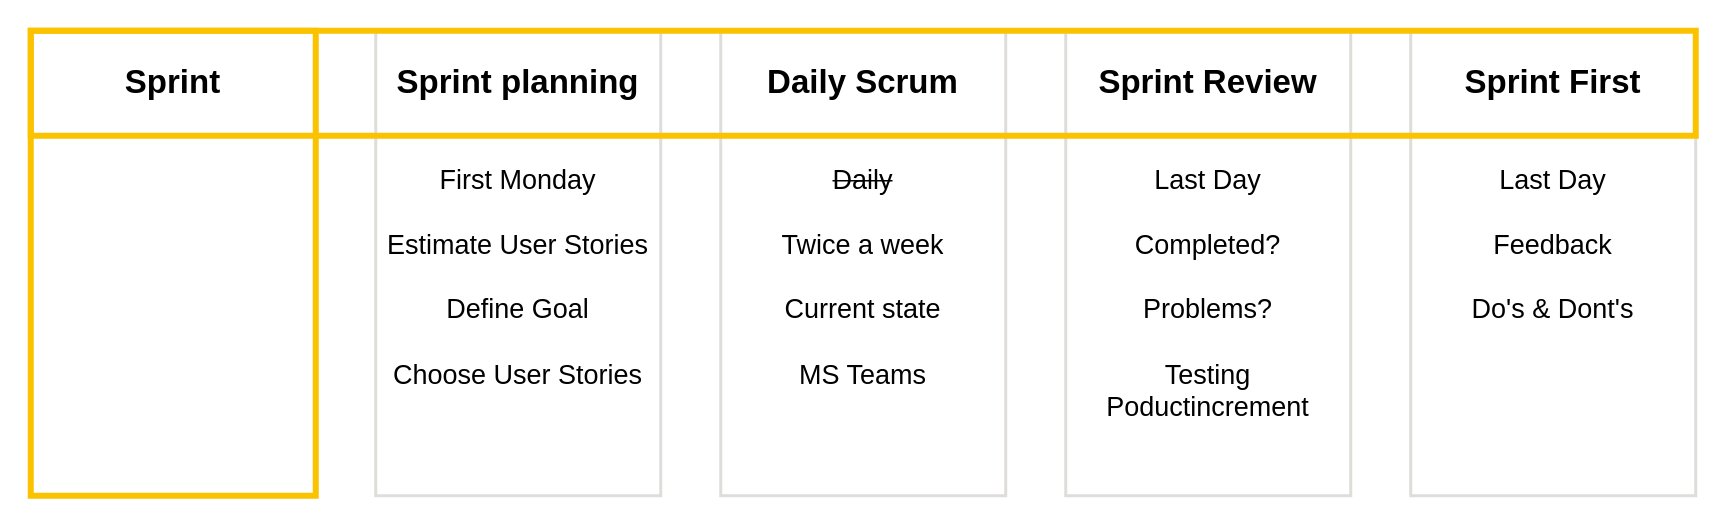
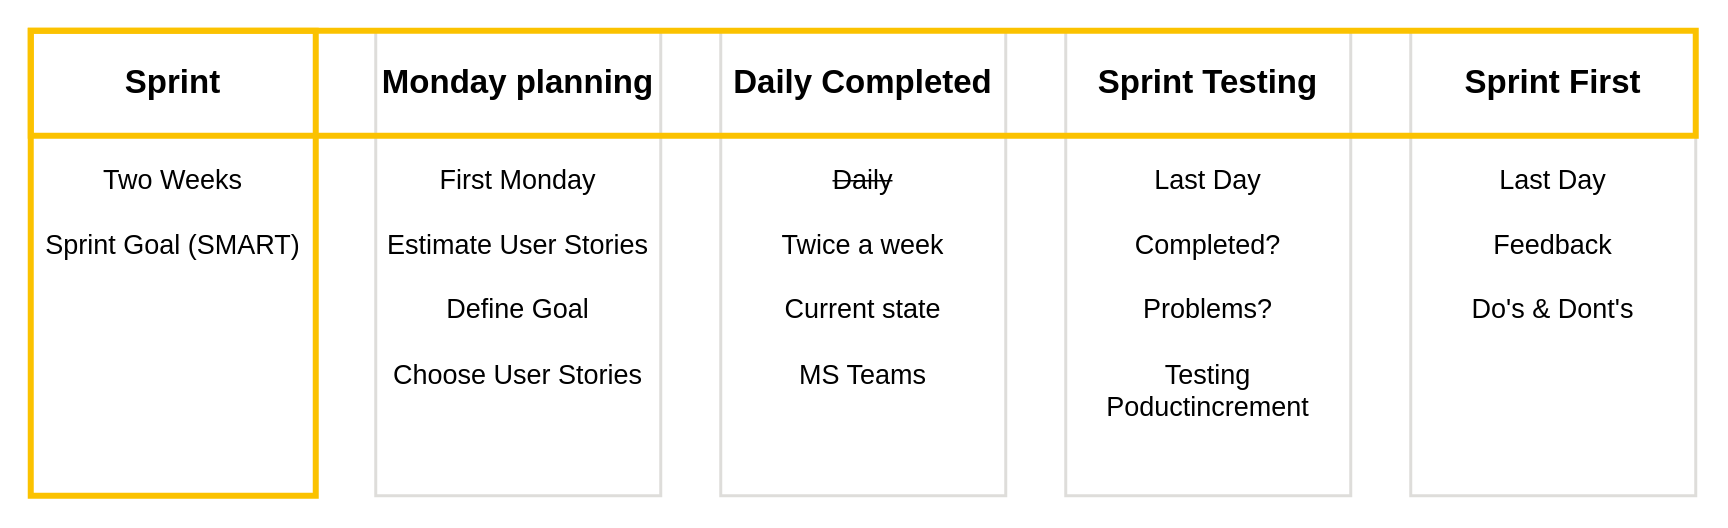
node "Sprint planning": label "Sprint planning" -> "Monday planning"
node "Daily Scrum": label "Daily Scrum" -> "Daily Completed"
node "Sprint Review": label "Sprint Review" -> "Sprint Testing"
node "Two Weeks Sprint Goal (SMART)": added
